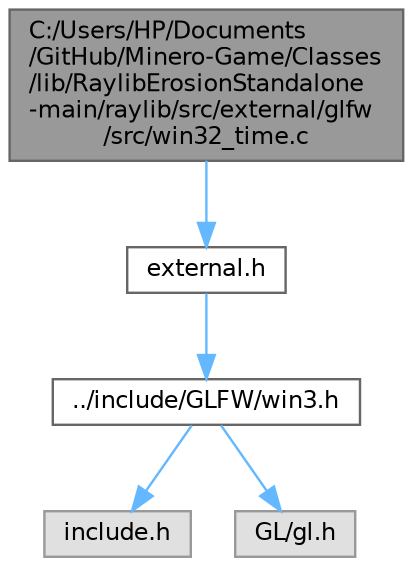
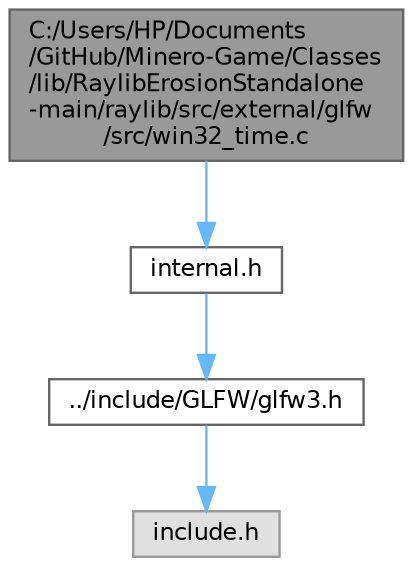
node "external.h": label "external.h" -> "internal.h"
node "../include/GLFW/win3.h": label "../include/GLFW/win3.h" -> "../include/GLFW/glfw3.h"
node "GL/gl.h": removed
